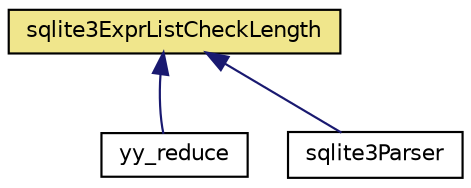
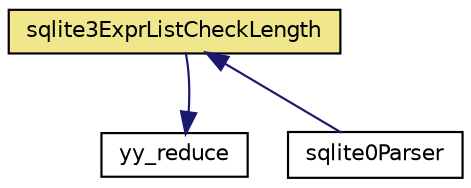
edge "yy_reduce" -> "sqlite3ExprListCheckLength": reversed
node "sqlite3Parser": label "sqlite3Parser" -> "sqlite0Parser"
